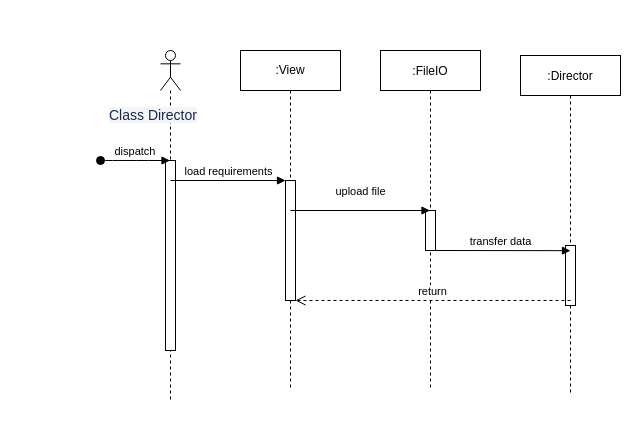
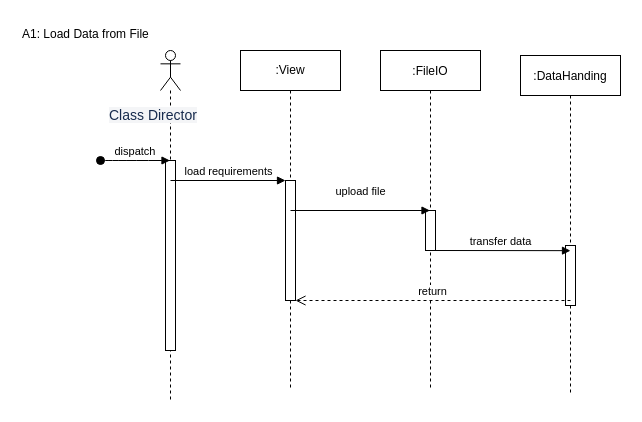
node "A1: Load Data from File": added
node ":Director": label ":Director" -> ":DataHanding"
